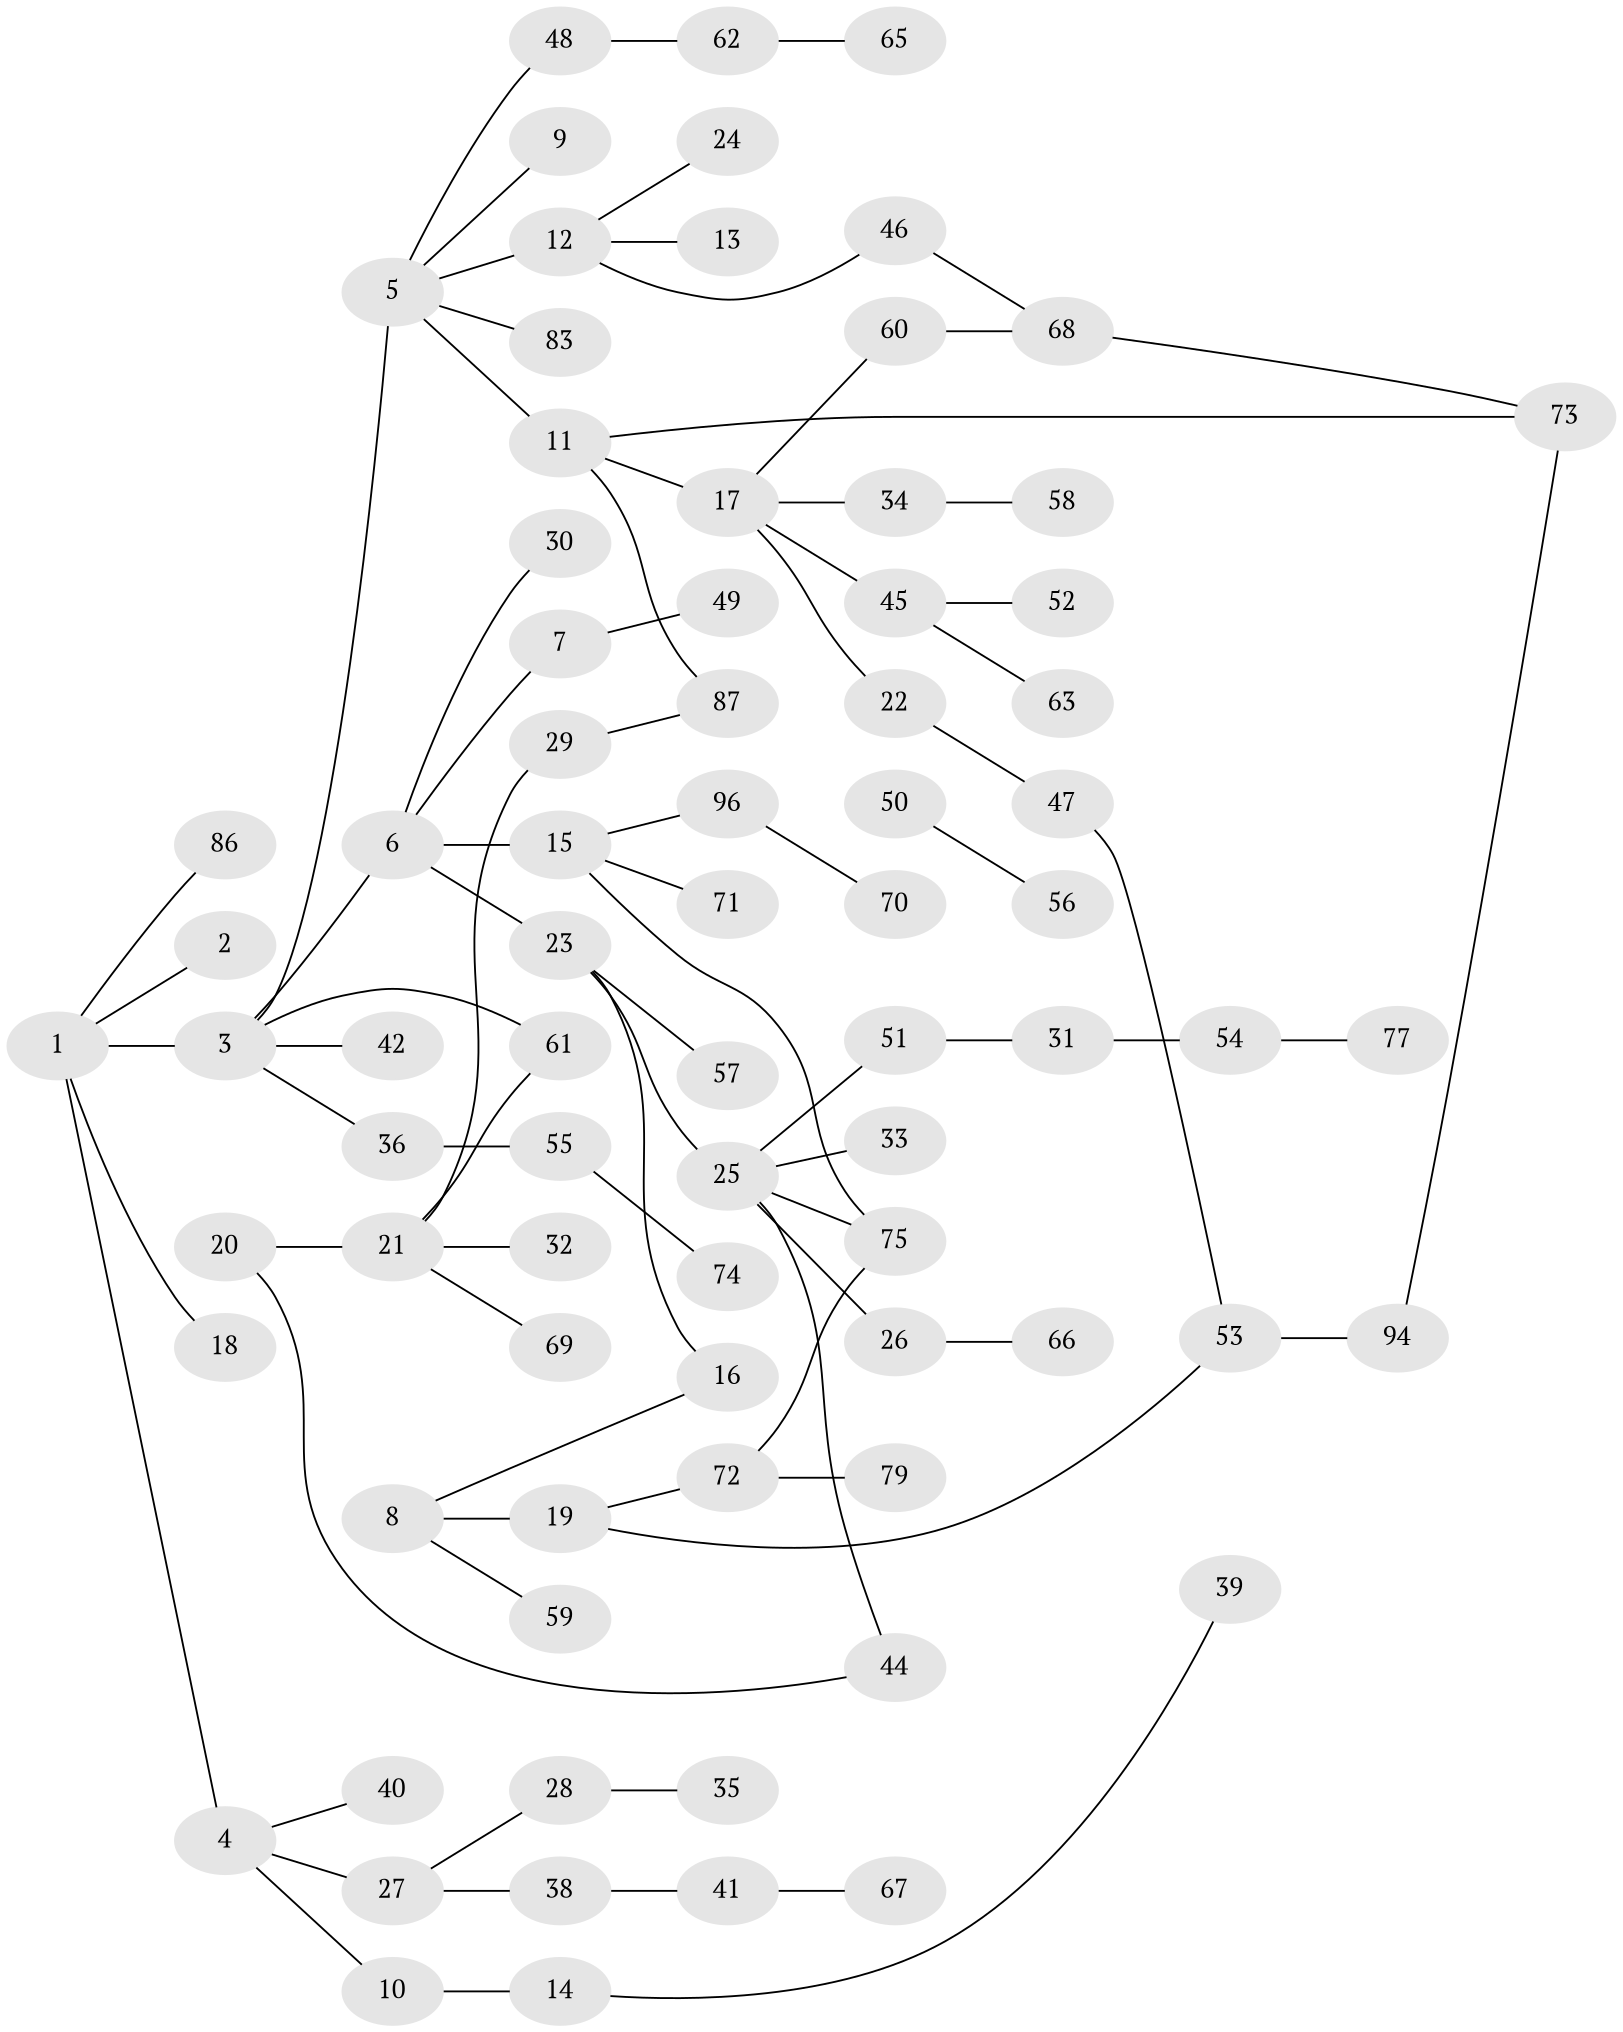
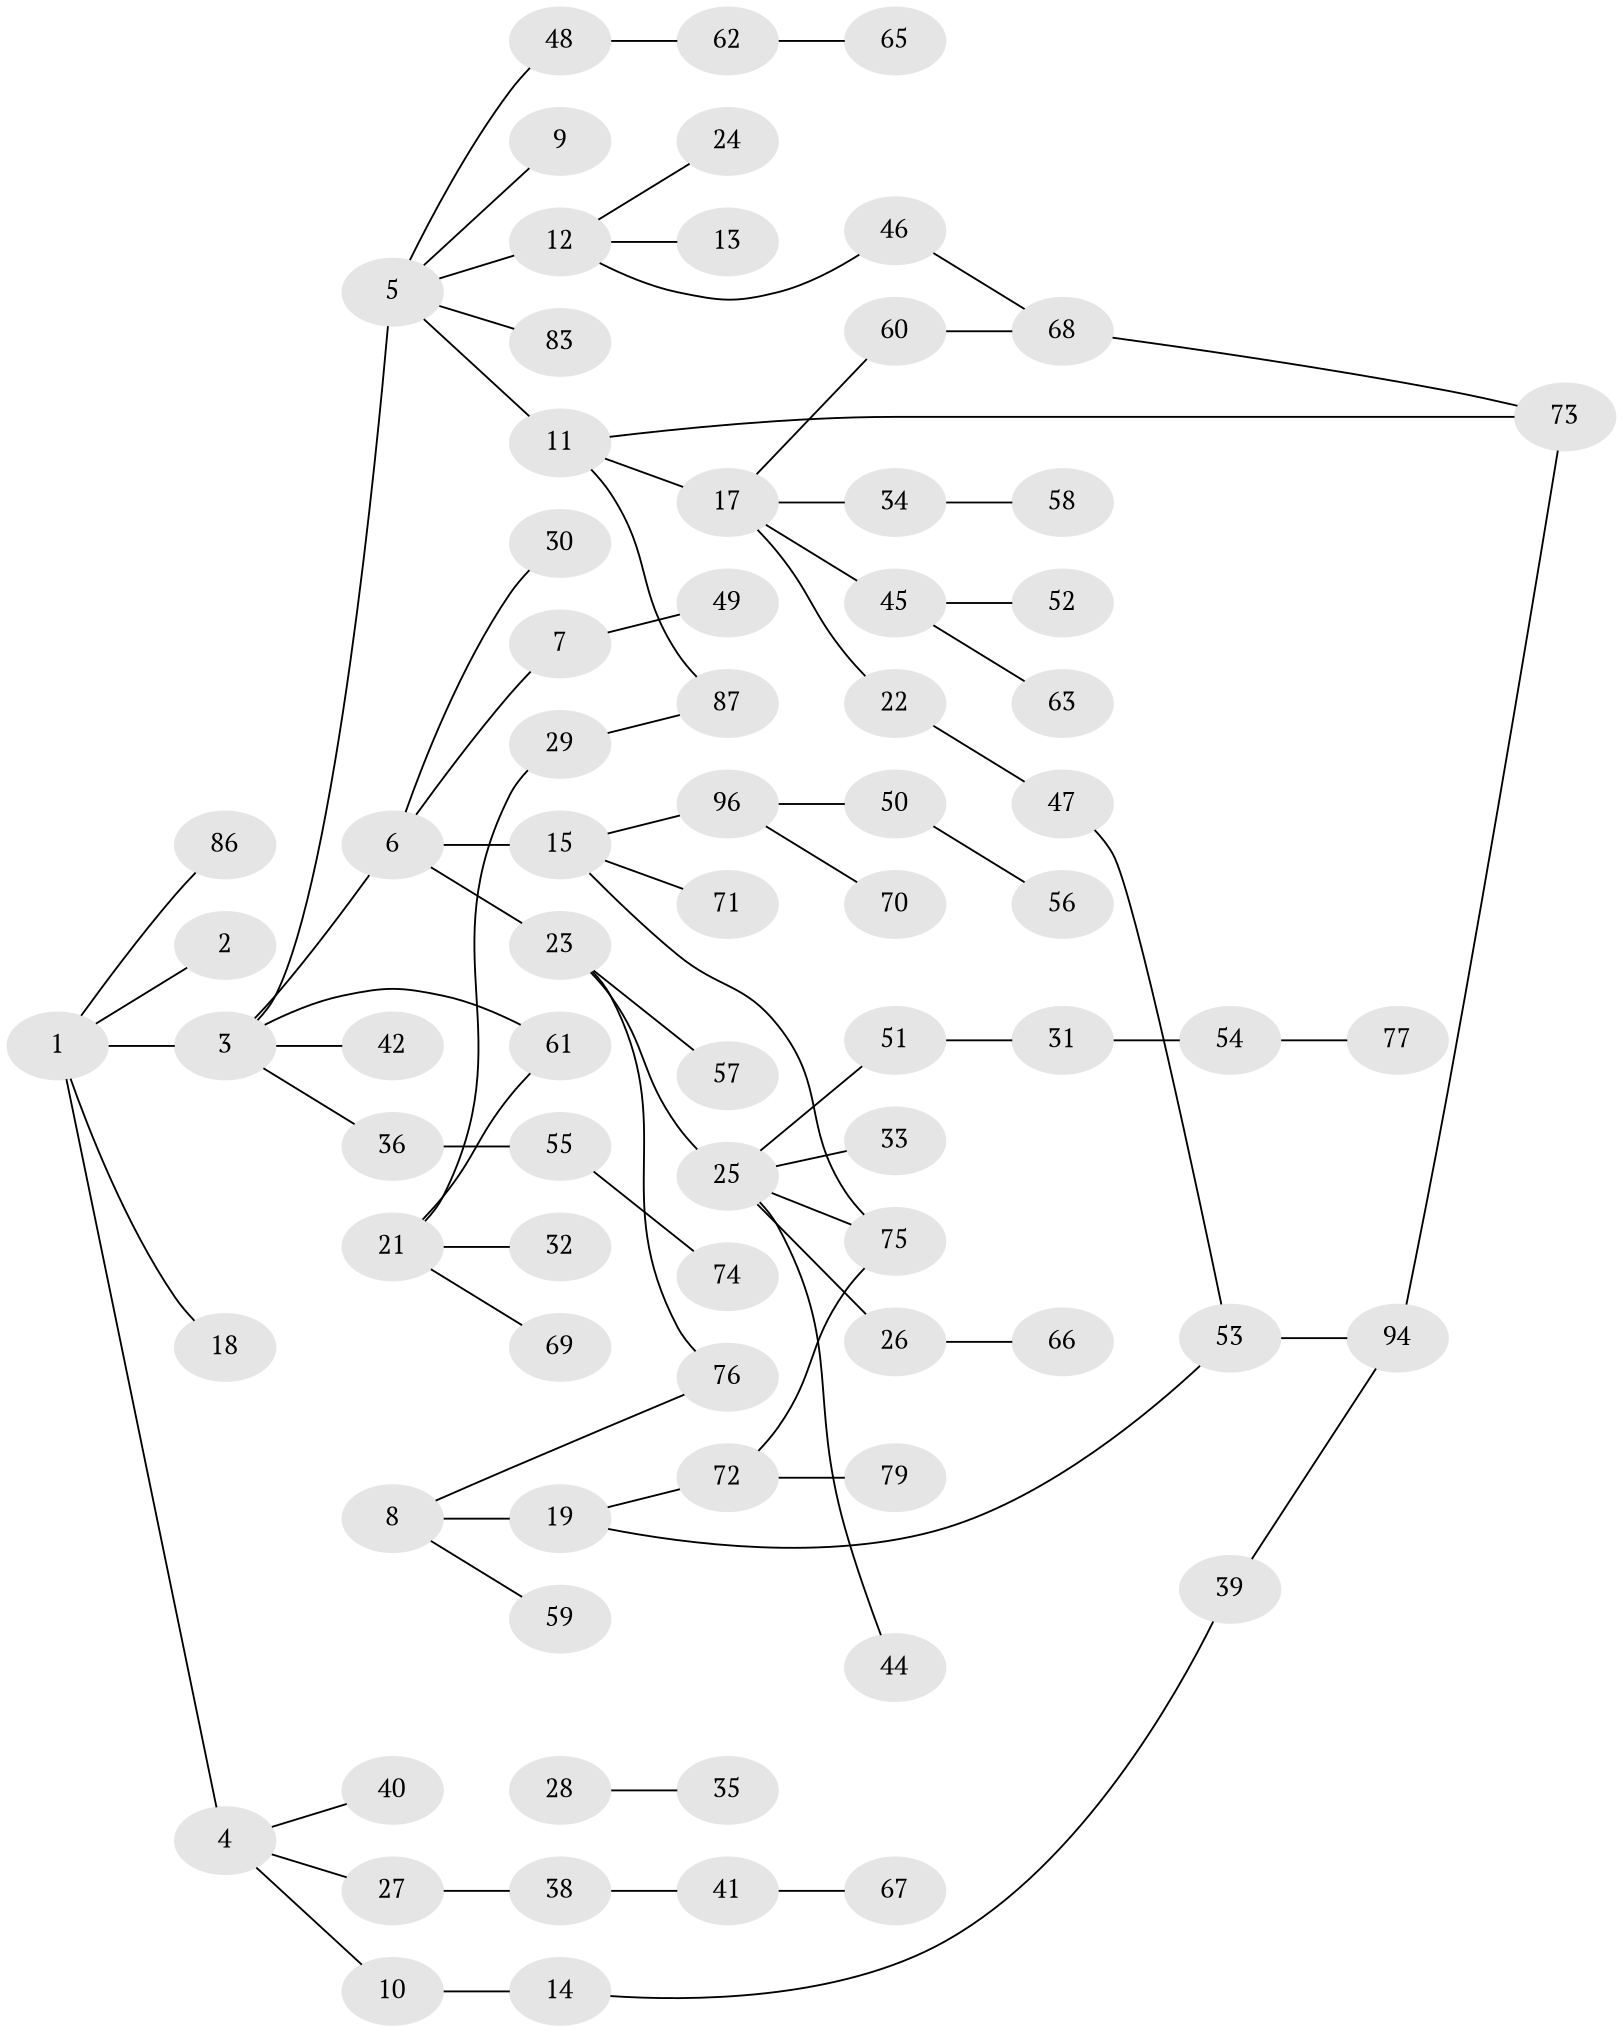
edge "96" -- "50": added
node "20": removed
node "16": label "16" -> "76"
edge "94" -- "39": added
edge "28" -- "27": removed
